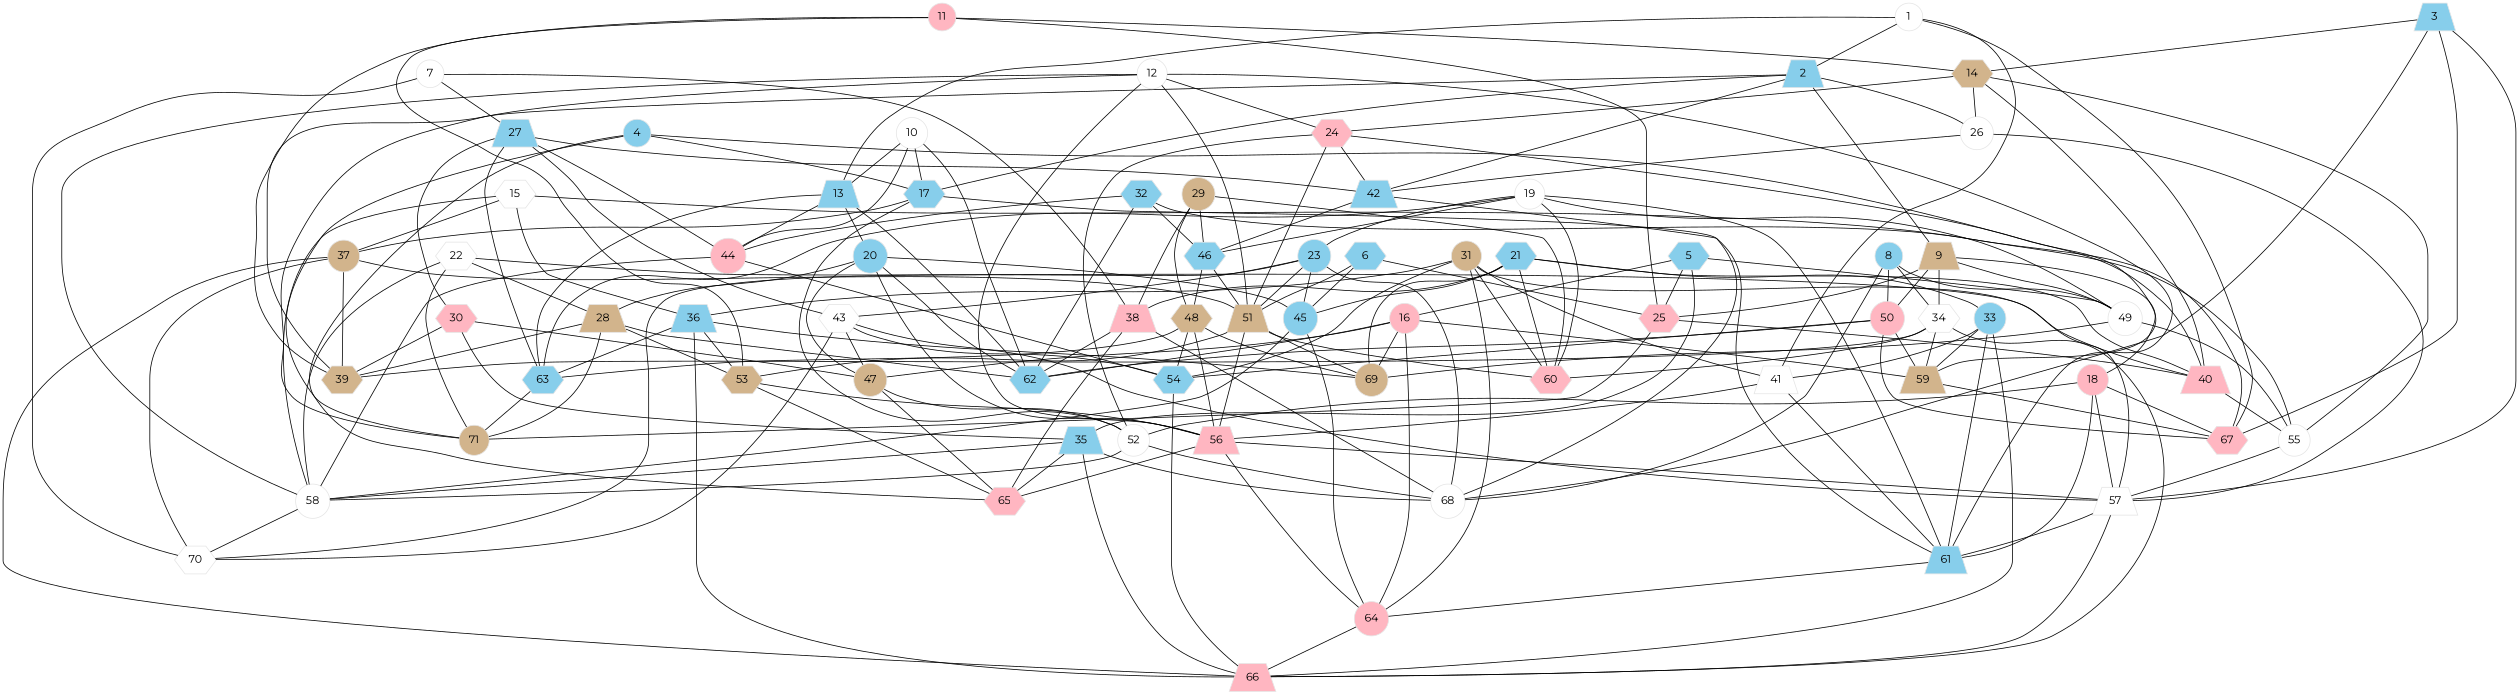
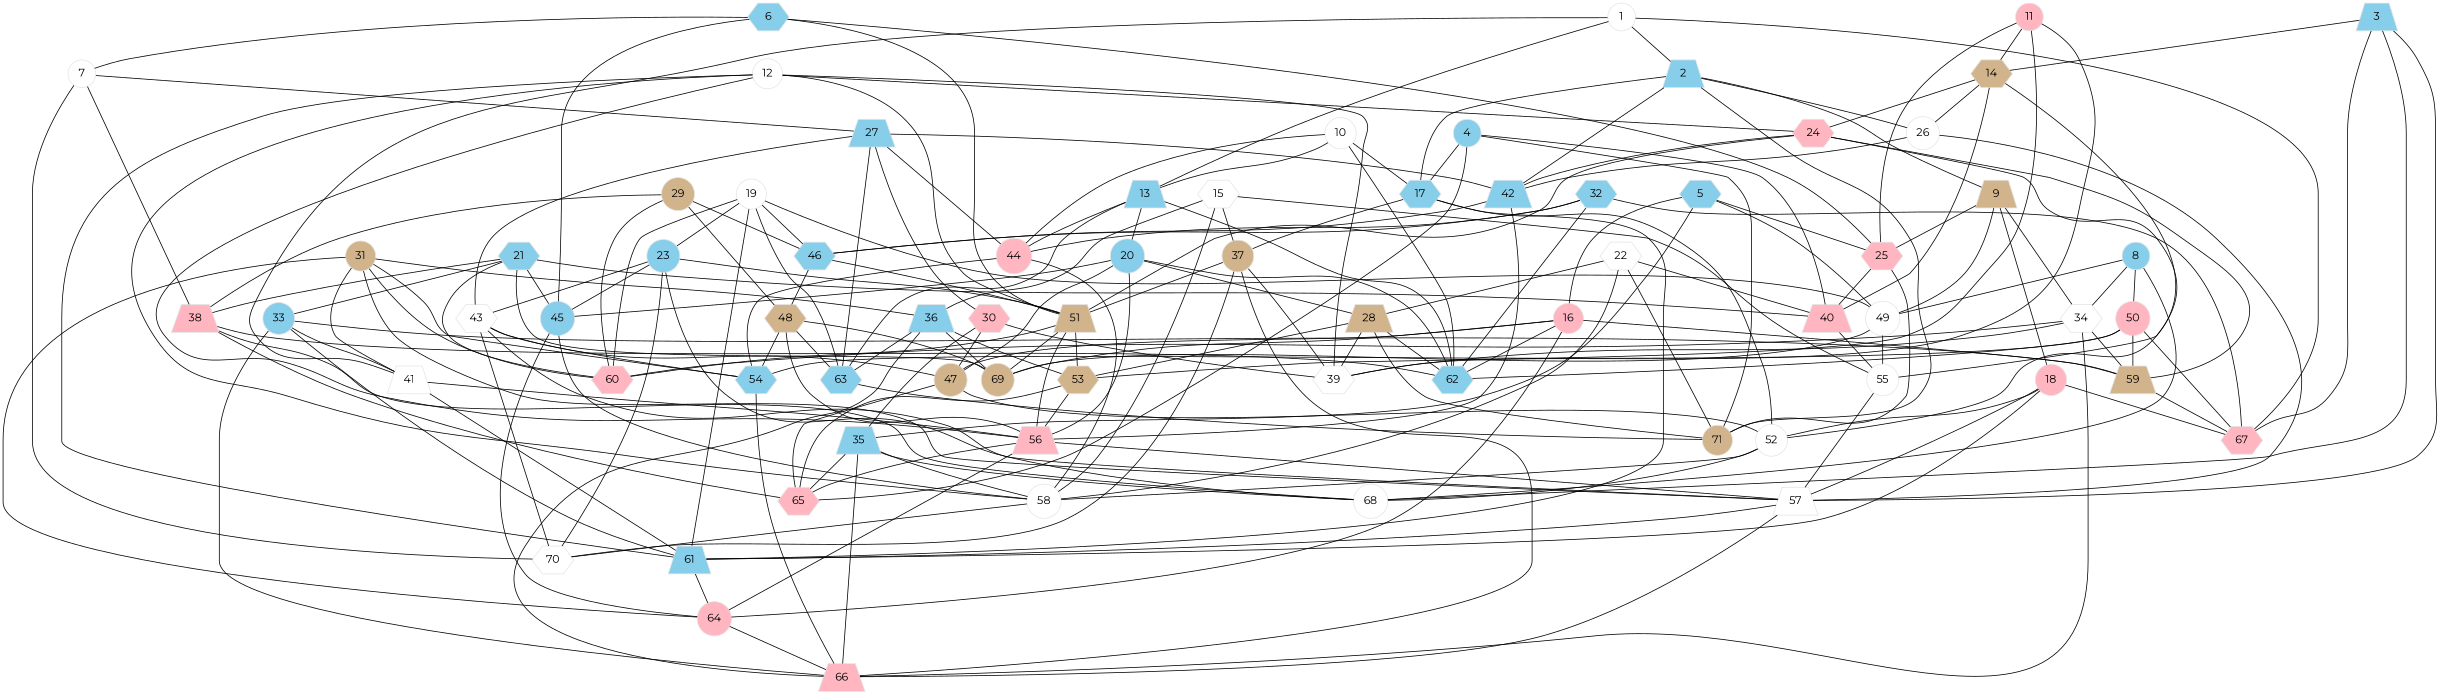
edge "6" -- "7": added
edge "9" -- "50": removed
edge "42" -- "68": now "42" -- "56"
node "39": fillcolor tan -> white
